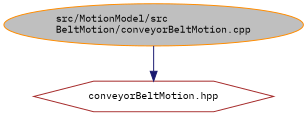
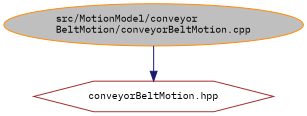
node "src/MotionModel/src BeltMotion/conveyorBeltMotion.cpp": label "src/MotionModel/src BeltMotion/conveyorBeltMotion.cpp" -> "src/MotionModel/conveyor BeltMotion/conveyorBeltMotion.cpp"
